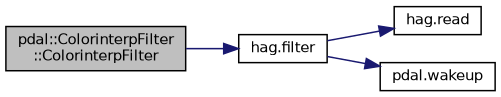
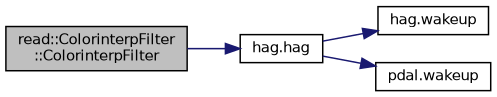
node "hag.read": label "hag.read" -> "hag.wakeup"
node "pdal::ColorinterpFilter ::ColorinterpFilter": label "pdal::ColorinterpFilter ::ColorinterpFilter" -> "read::ColorinterpFilter ::ColorinterpFilter"
node "hag.filter": label "hag.filter" -> "hag.hag"
